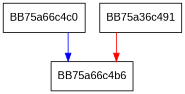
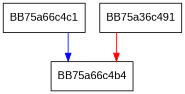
node "BB75a66c4c0": label "BB75a66c4c0" -> "BB75a66c4c1"
node "BB75a66c4b6": label "BB75a66c4b6" -> "BB75a66c4b4"
